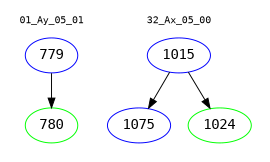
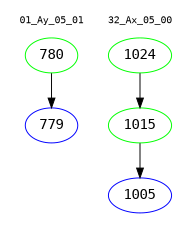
node "1015": color blue -> green
edge "779" -> "780": reversed
edge "1015" -> "1024": reversed
node "1075": label "1075" -> "1005"
